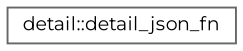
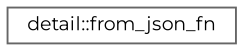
node "detail::detail_json_fn": label "detail::detail_json_fn" -> "detail::from_json_fn"
